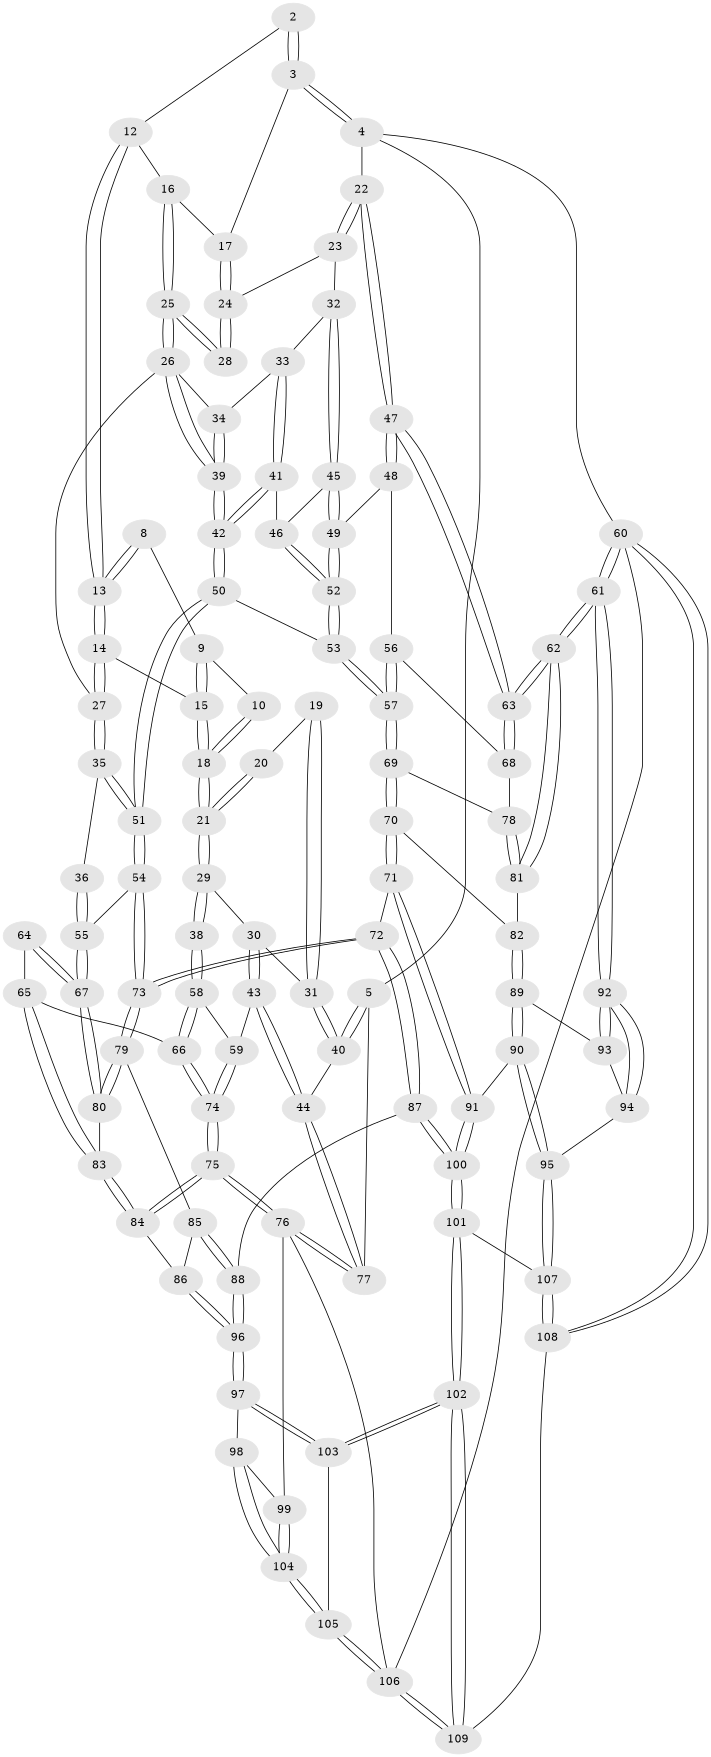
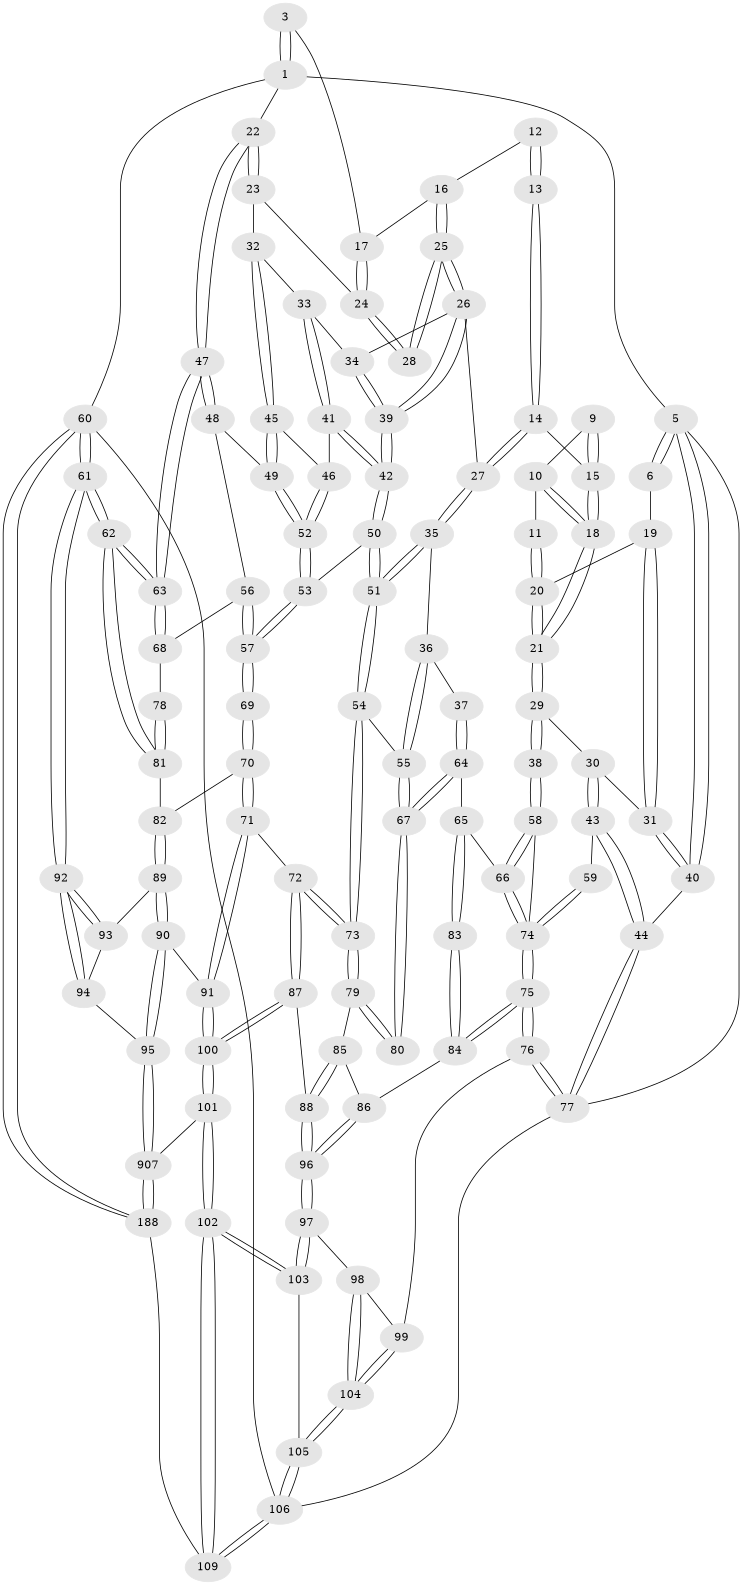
node "2": removed
node "4": label "4" -> "1"
node "6": added
node "8": removed
node "11": added
node "37": added
edge "69" -- "78": removed
edge "58" -- "59": now "58" -- "74"
edge "80" -- "83": removed
node "107": label "107" -> "907"
node "108": label "108" -> "188"
edge "76" -- "106": now "77" -- "106"
